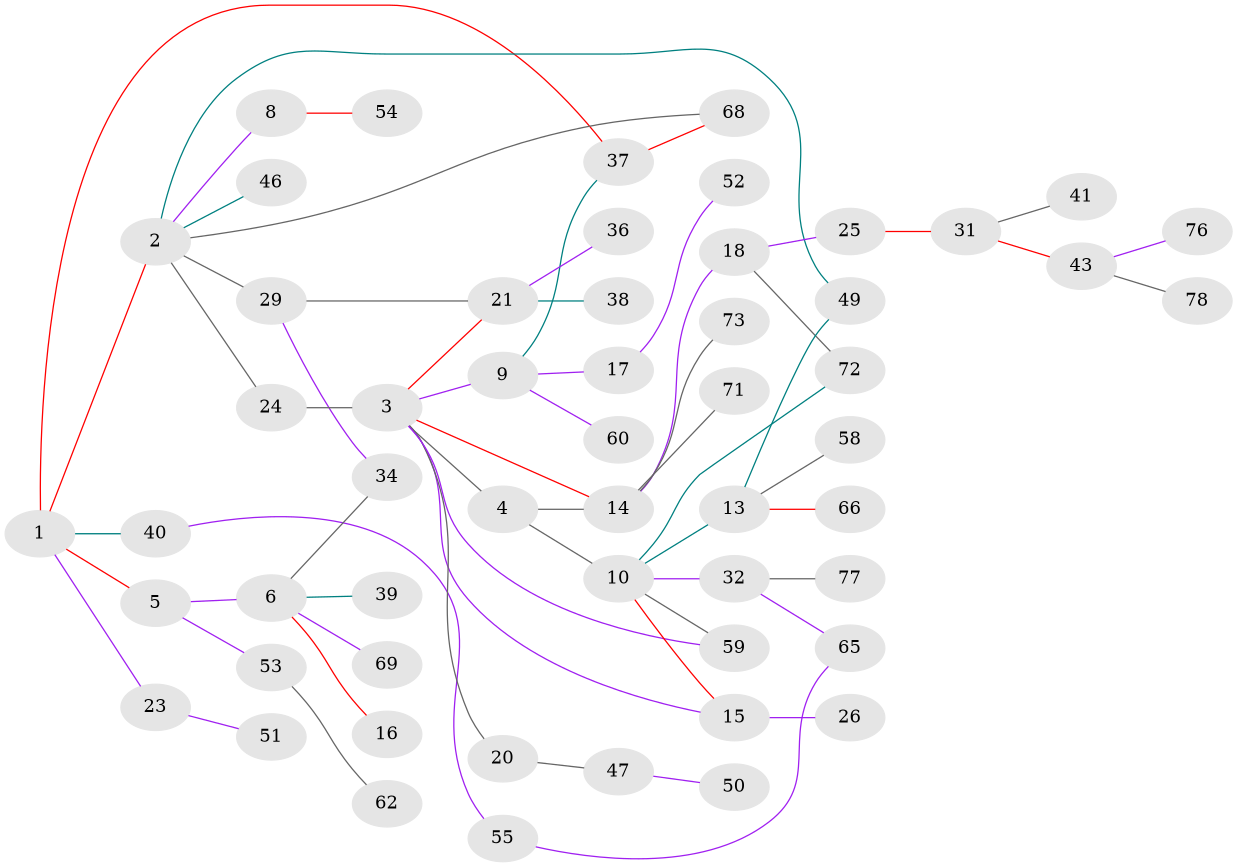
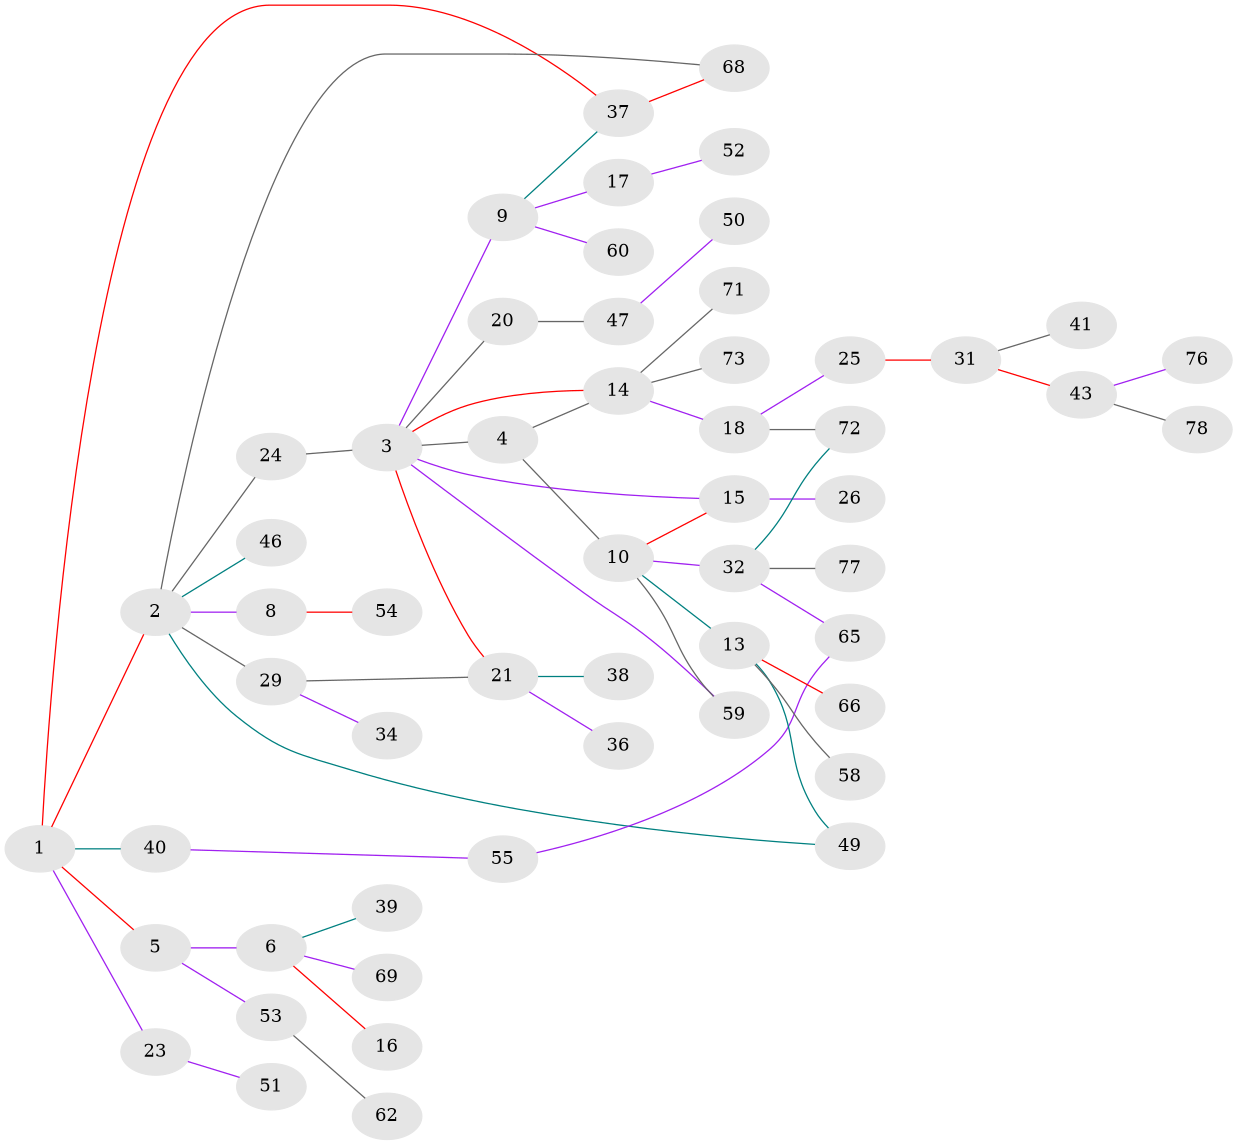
edge "72" -- "10": now "72" -- "32"
edge "34" -- "6": removed
